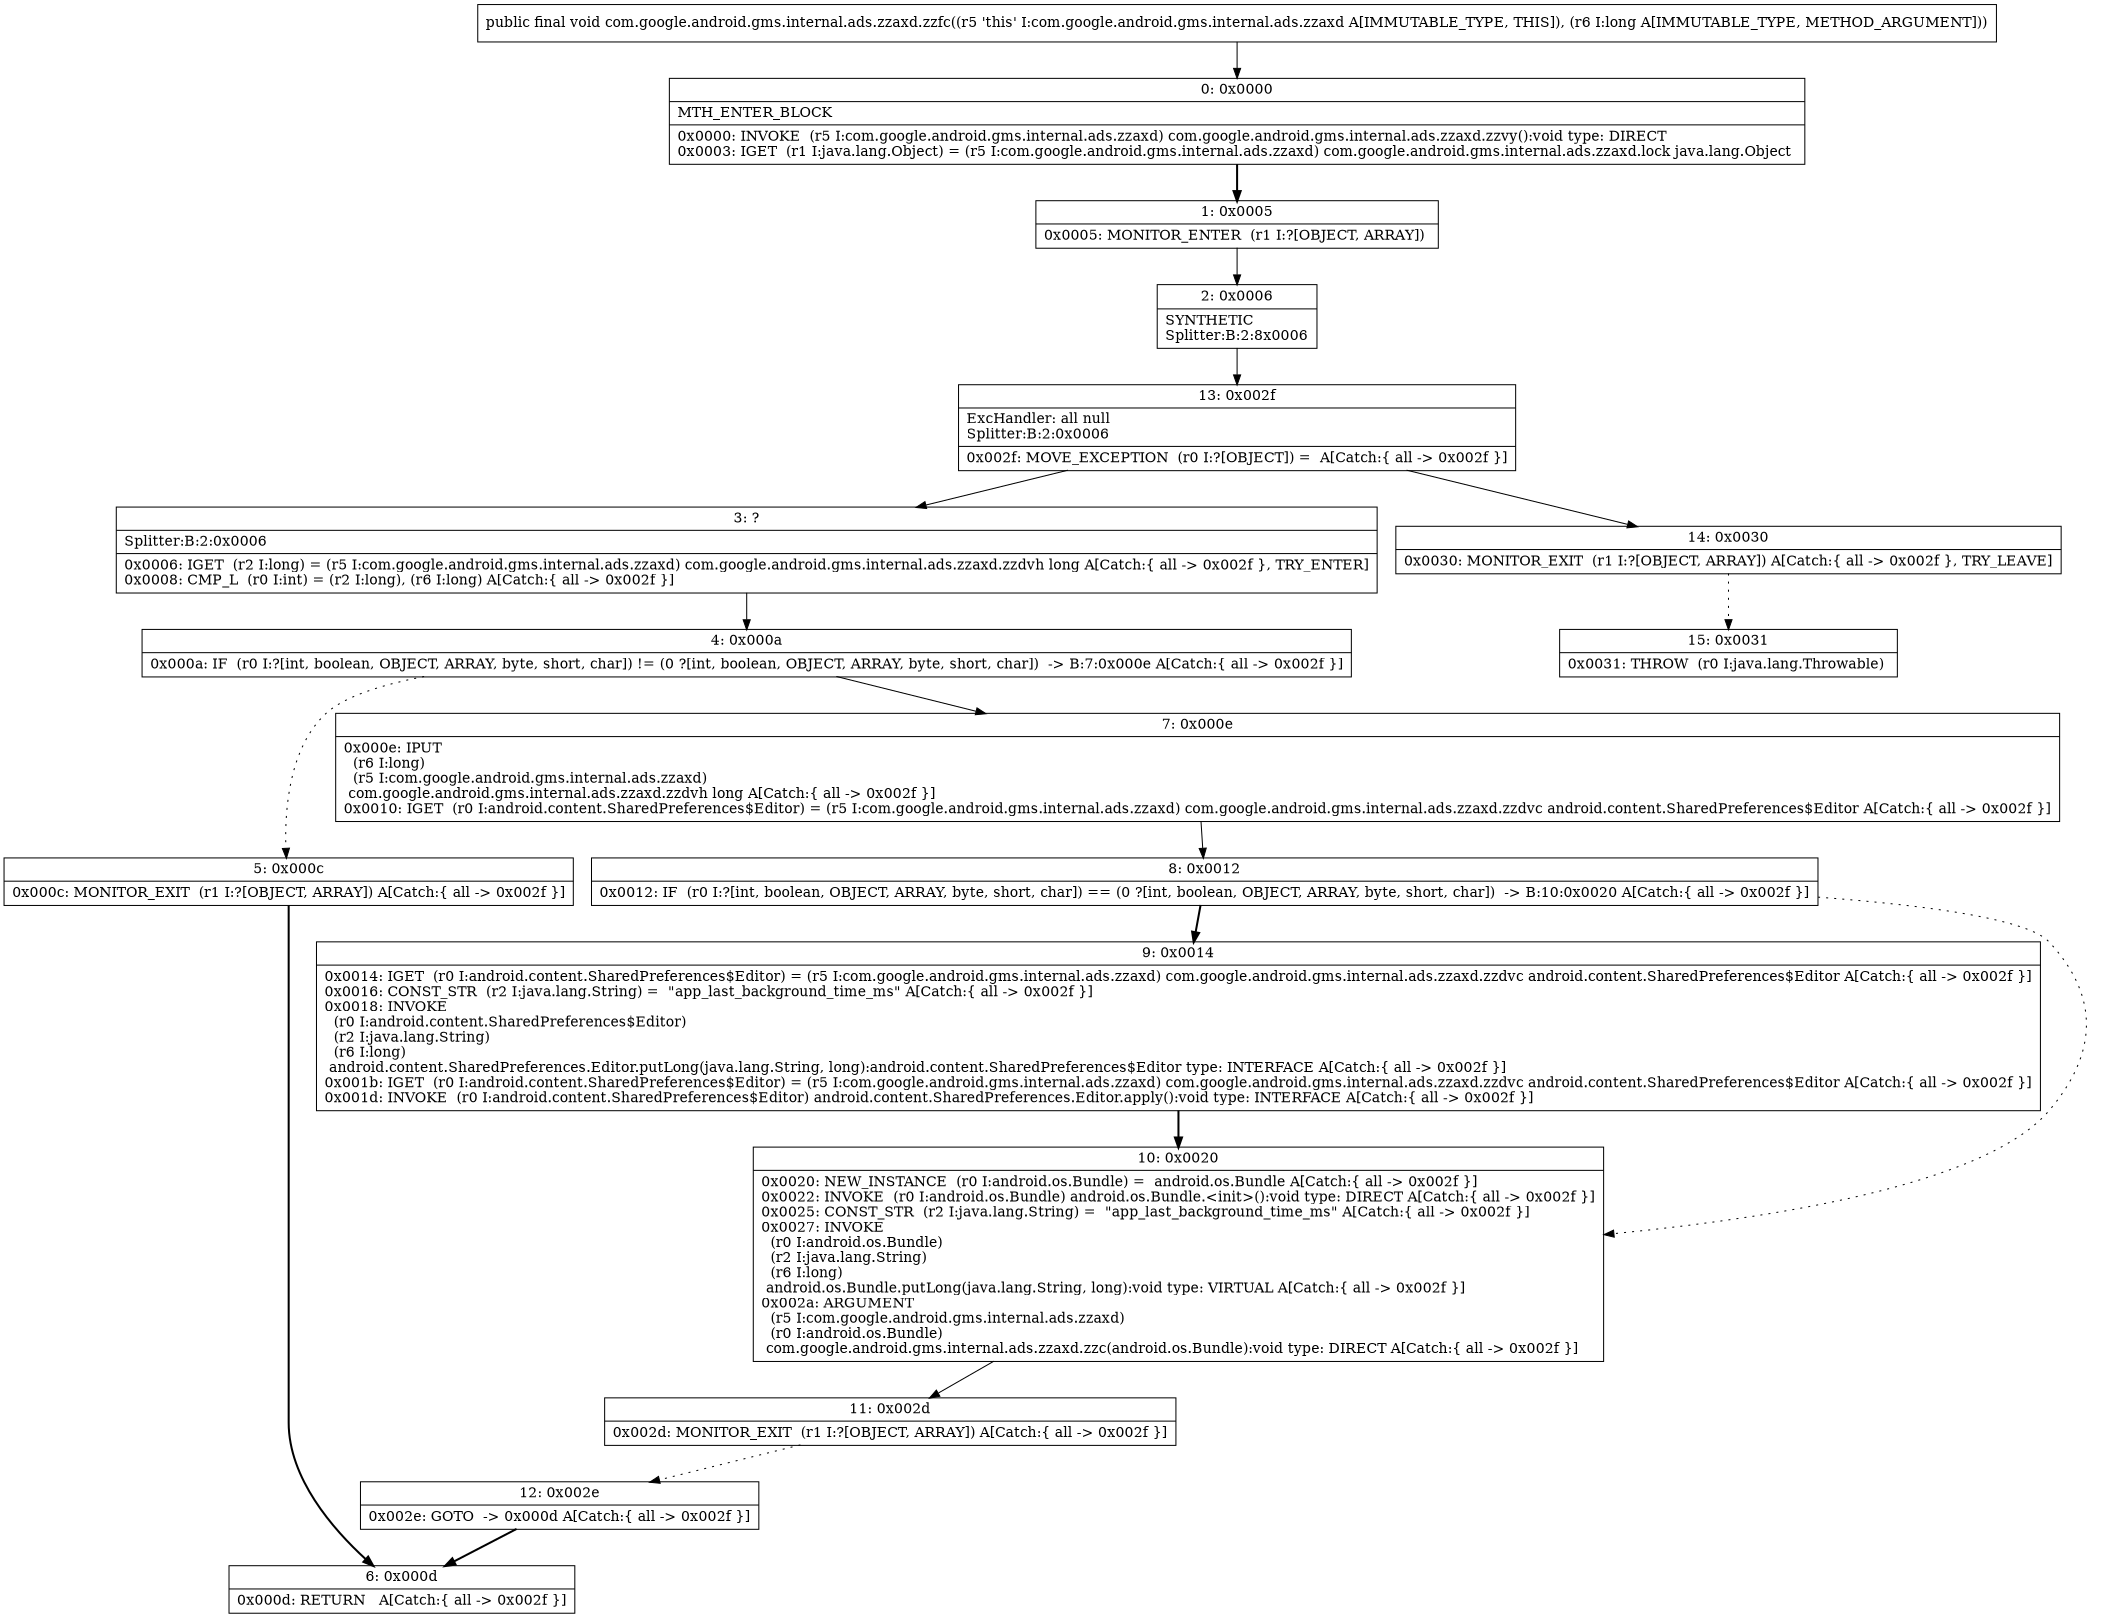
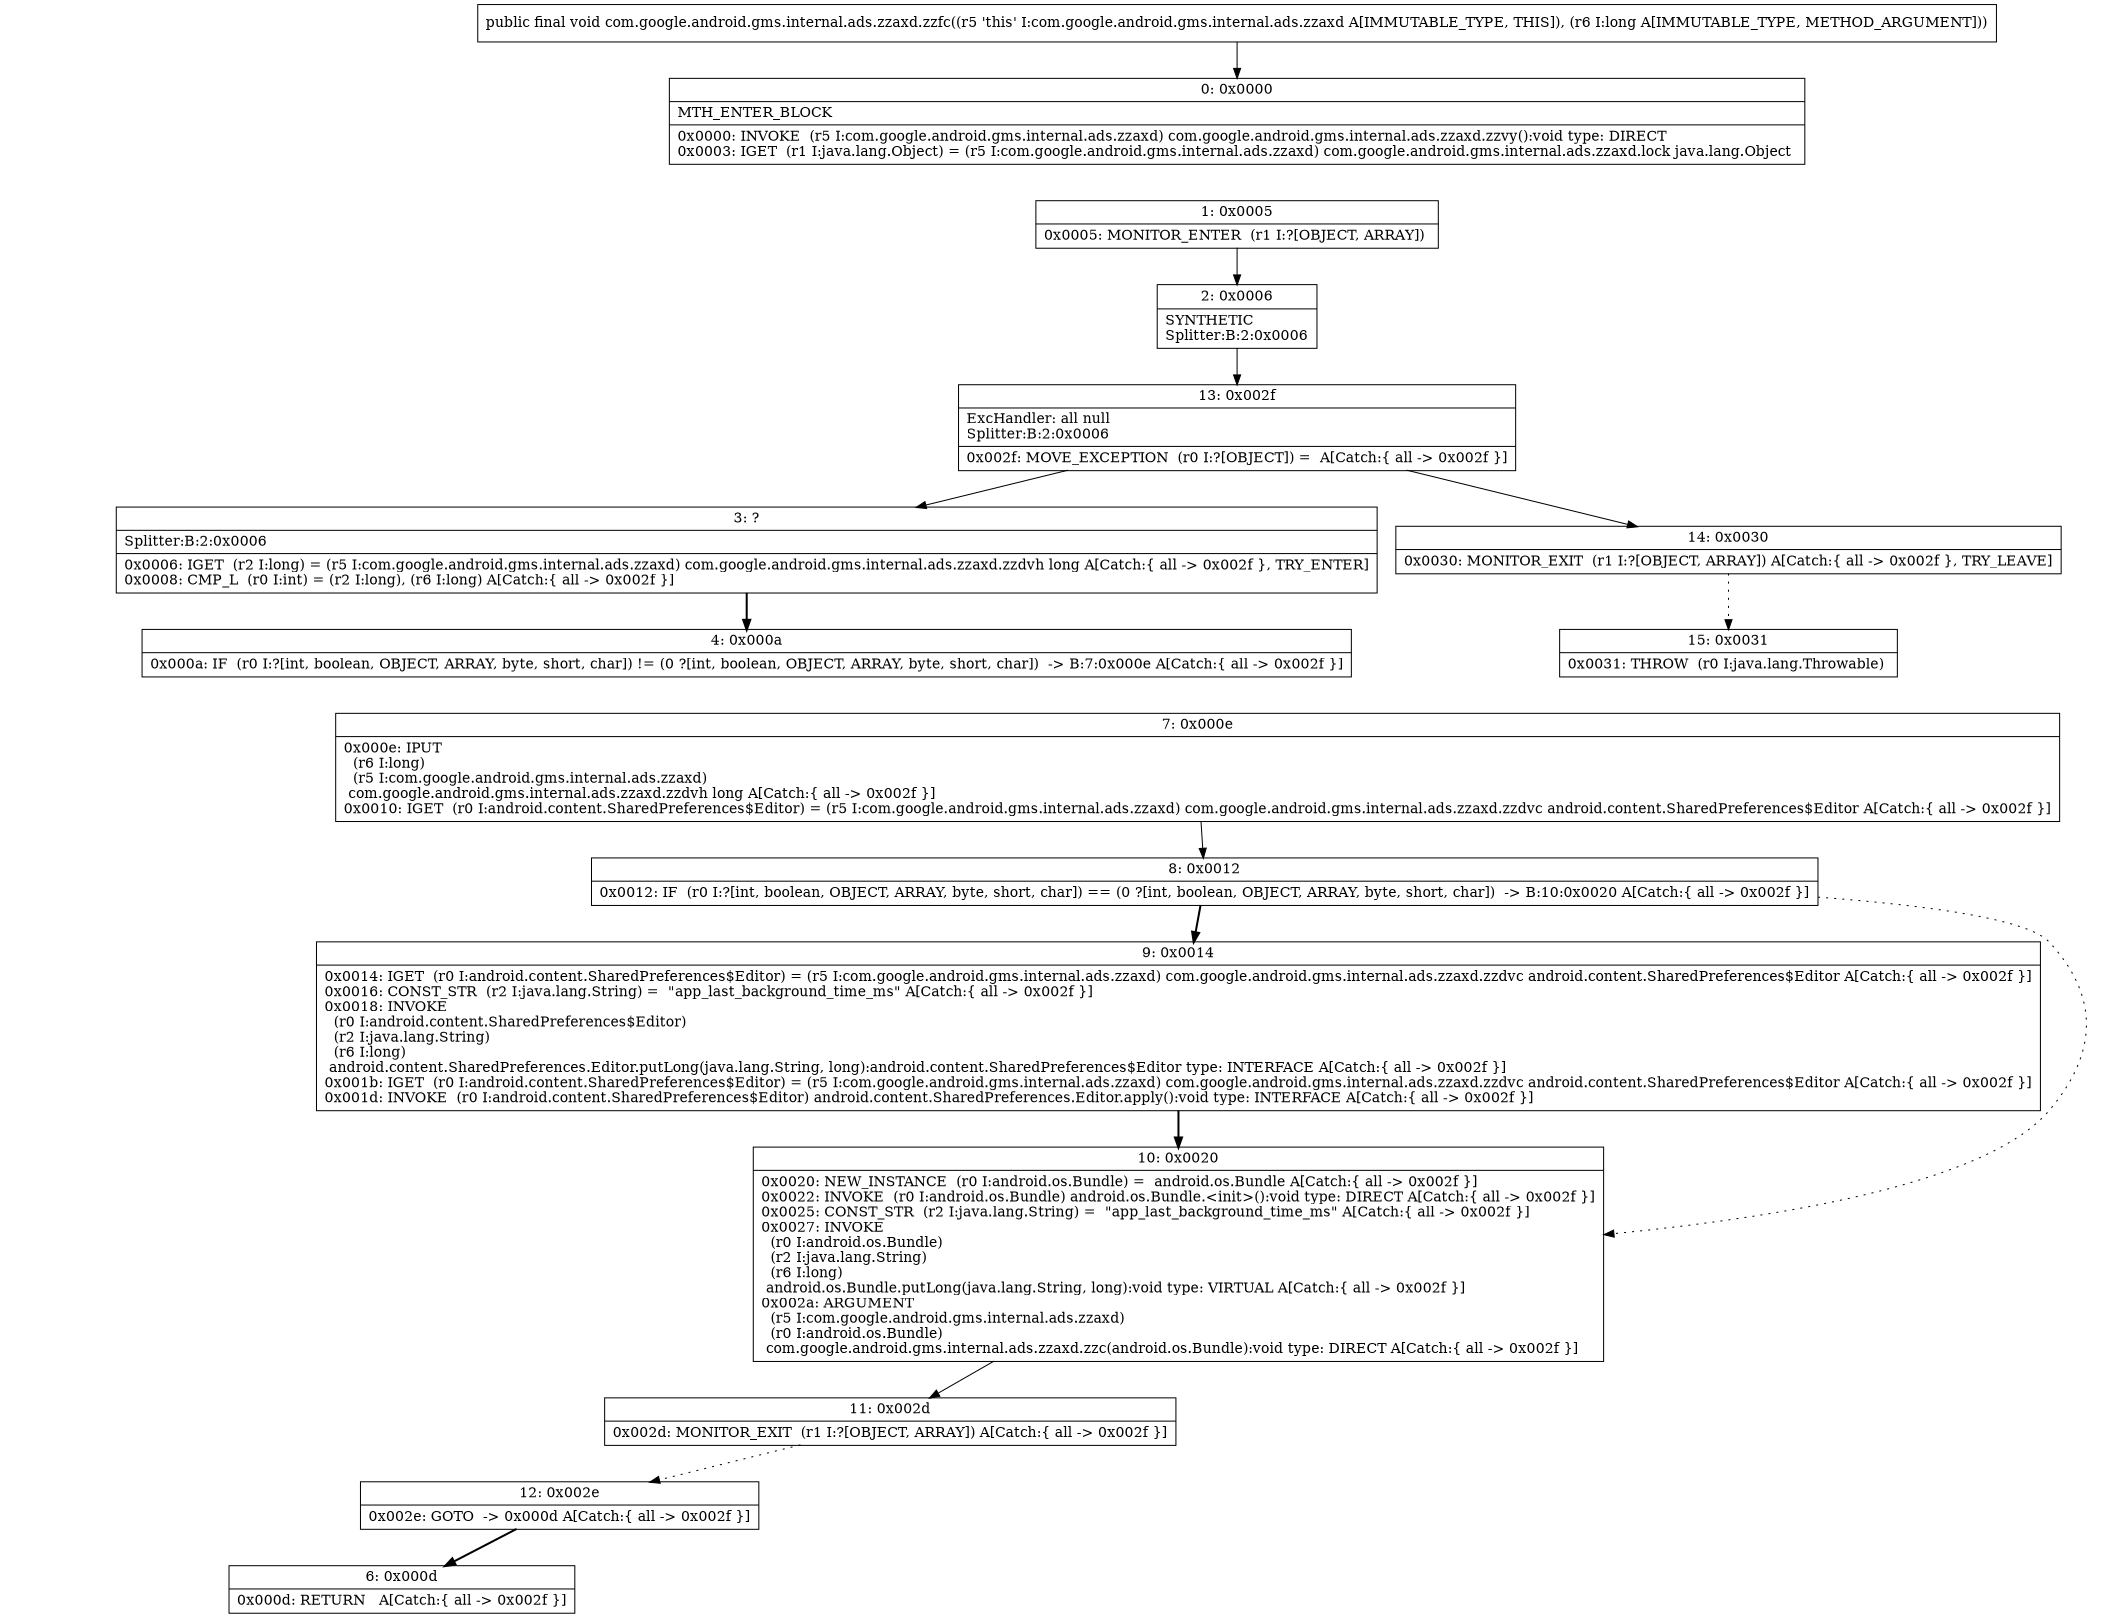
edge "0: 0x0000" -> "1: 0x0005": removed
node "2: 0x0006": text "Splitter:B:2:8x0006" -> "Splitter:B:2:0x0006"
edge "3: ?" -> "4: 0x000a": style solid -> bold
edge "4: 0x000a" -> "7: 0x000e": removed
node "5: 0x000c": removed
